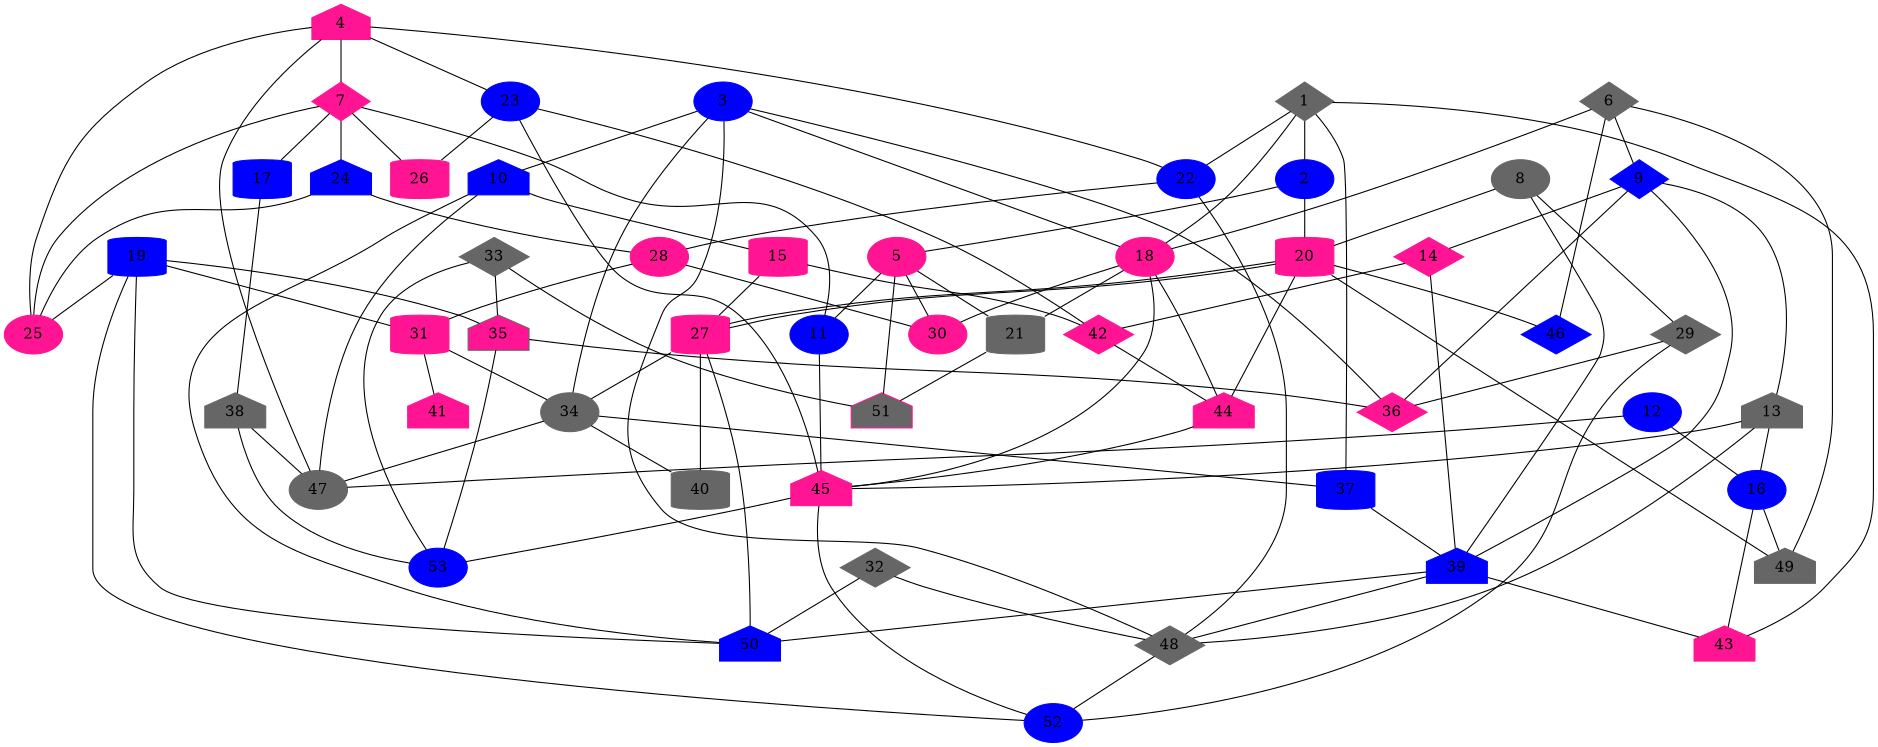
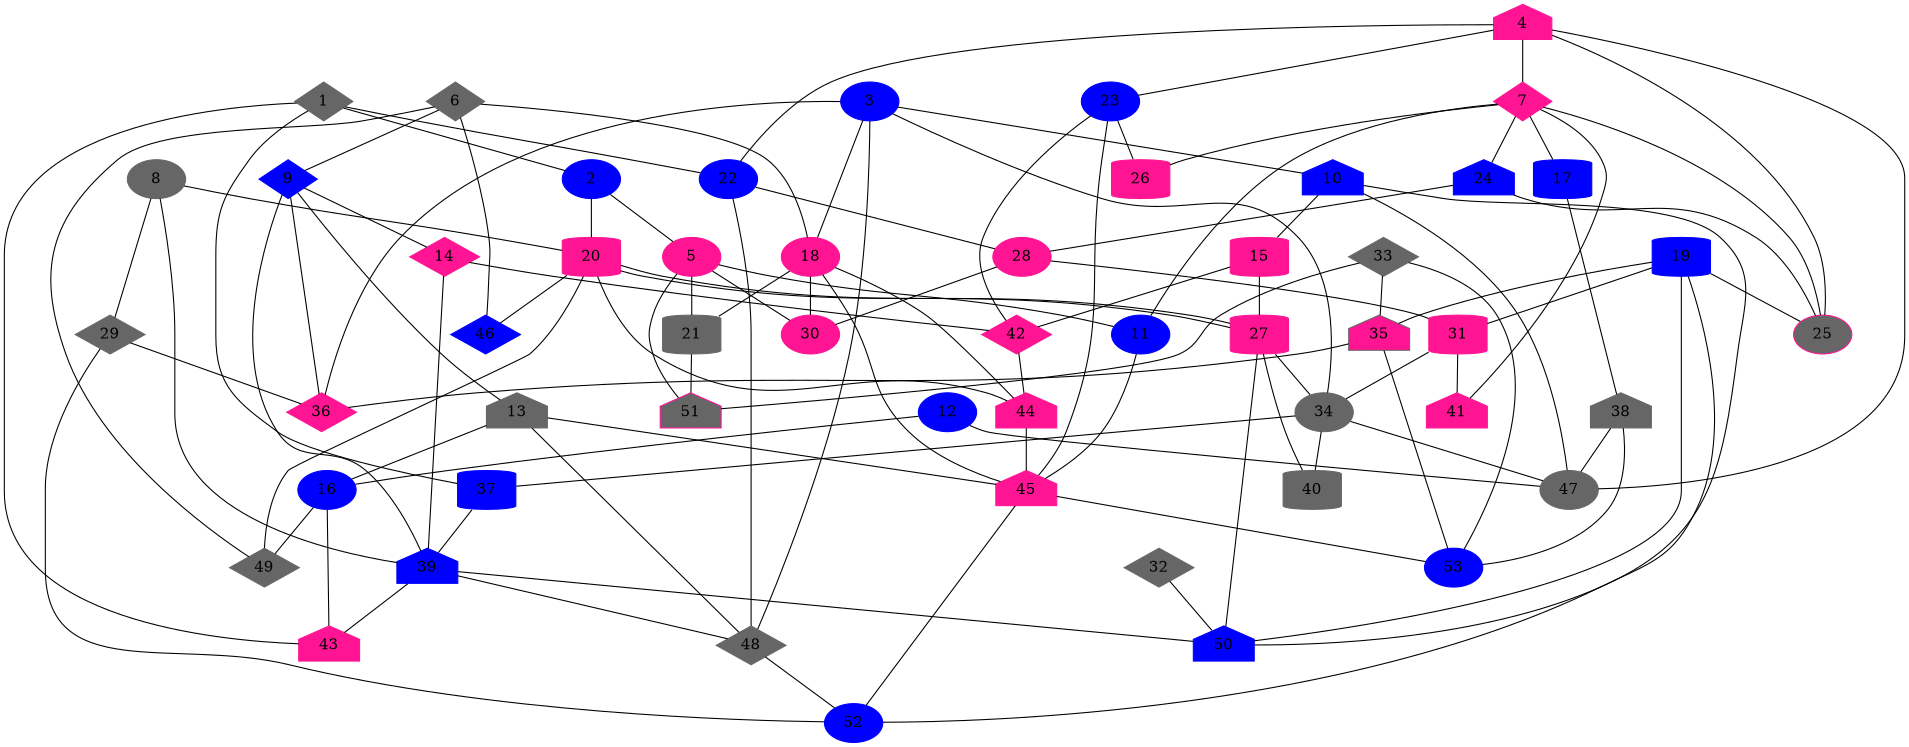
edge "1" -- "18": removed
edge "7" -- "41": added
node "25": fillcolor deeppink -> gray40
node "49": shape house -> diamond
edge "32" -- "48": removed
